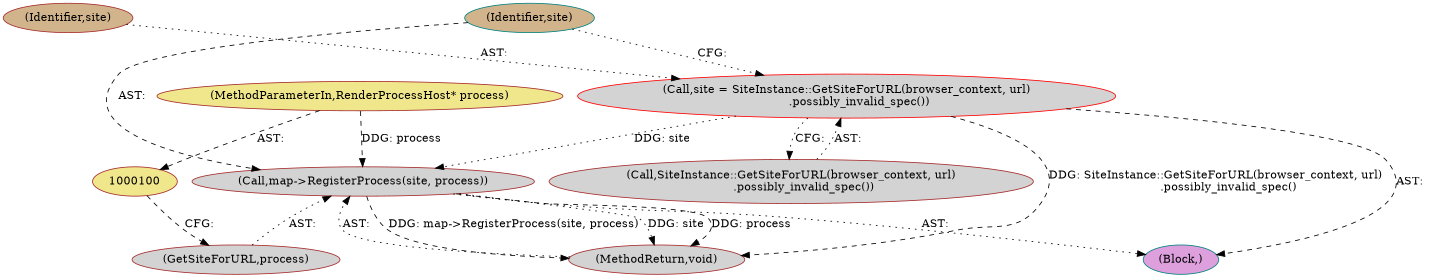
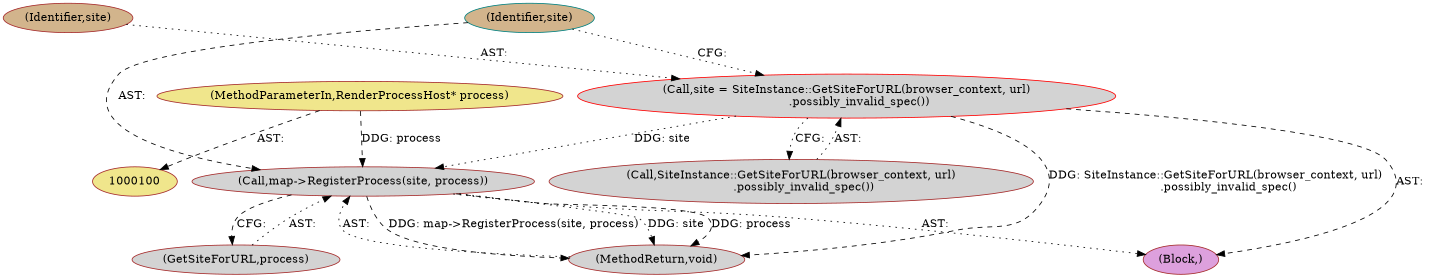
edge "1000100" -> "(GetSiteForURL,process)": now "(Call,map->RegisterProcess(site, process))" -> "(GetSiteForURL,process)"
node "(Block,)": color teal -> brown
